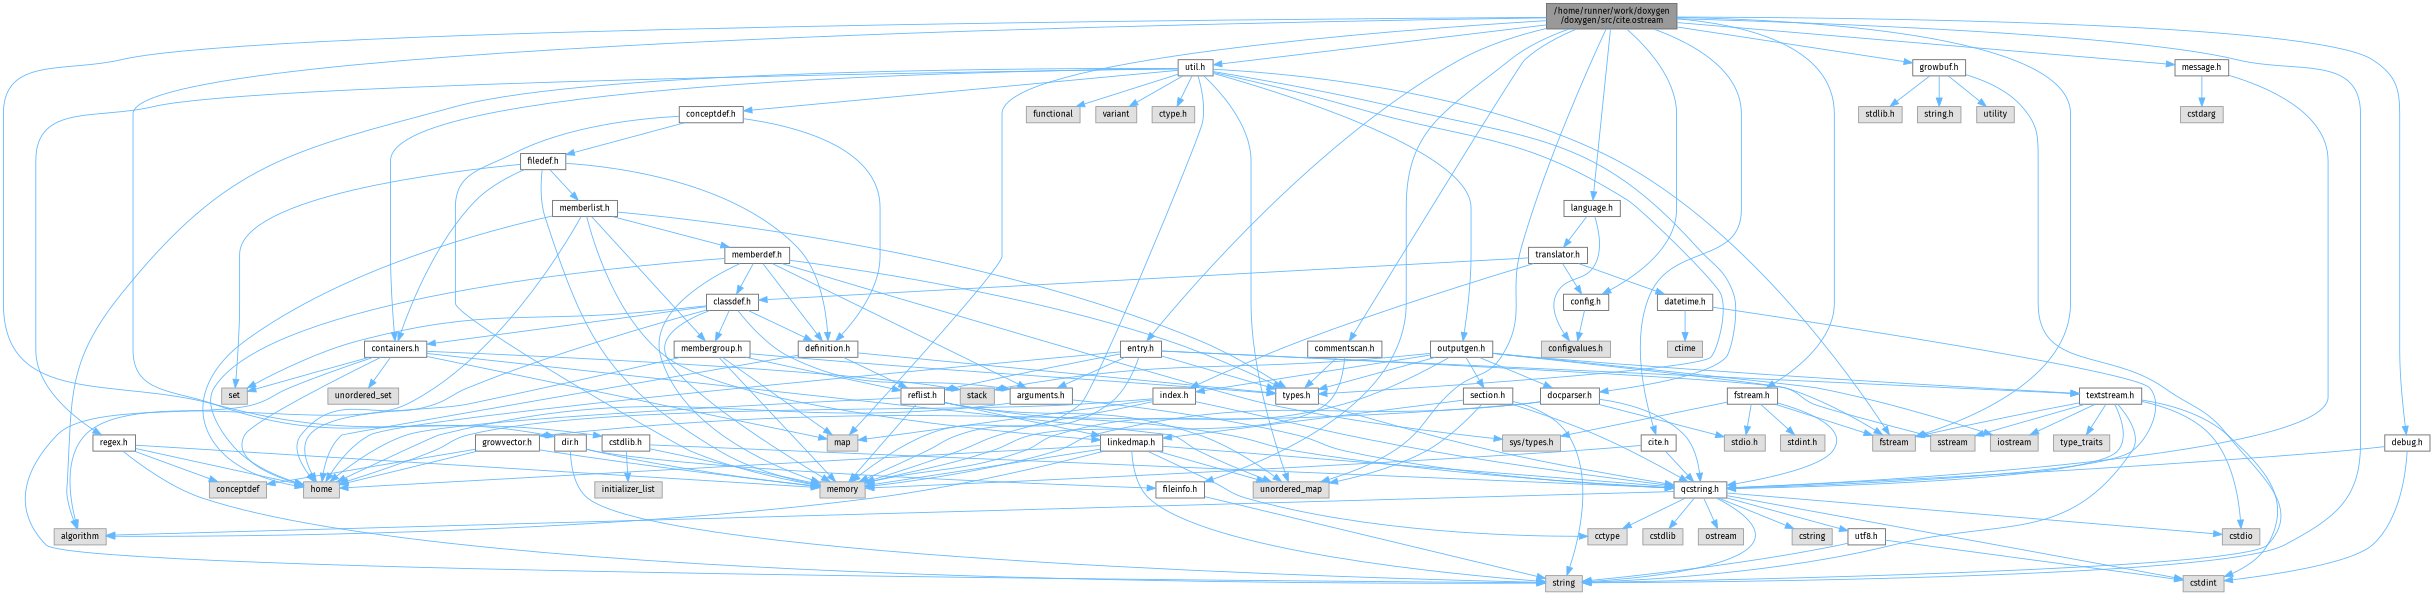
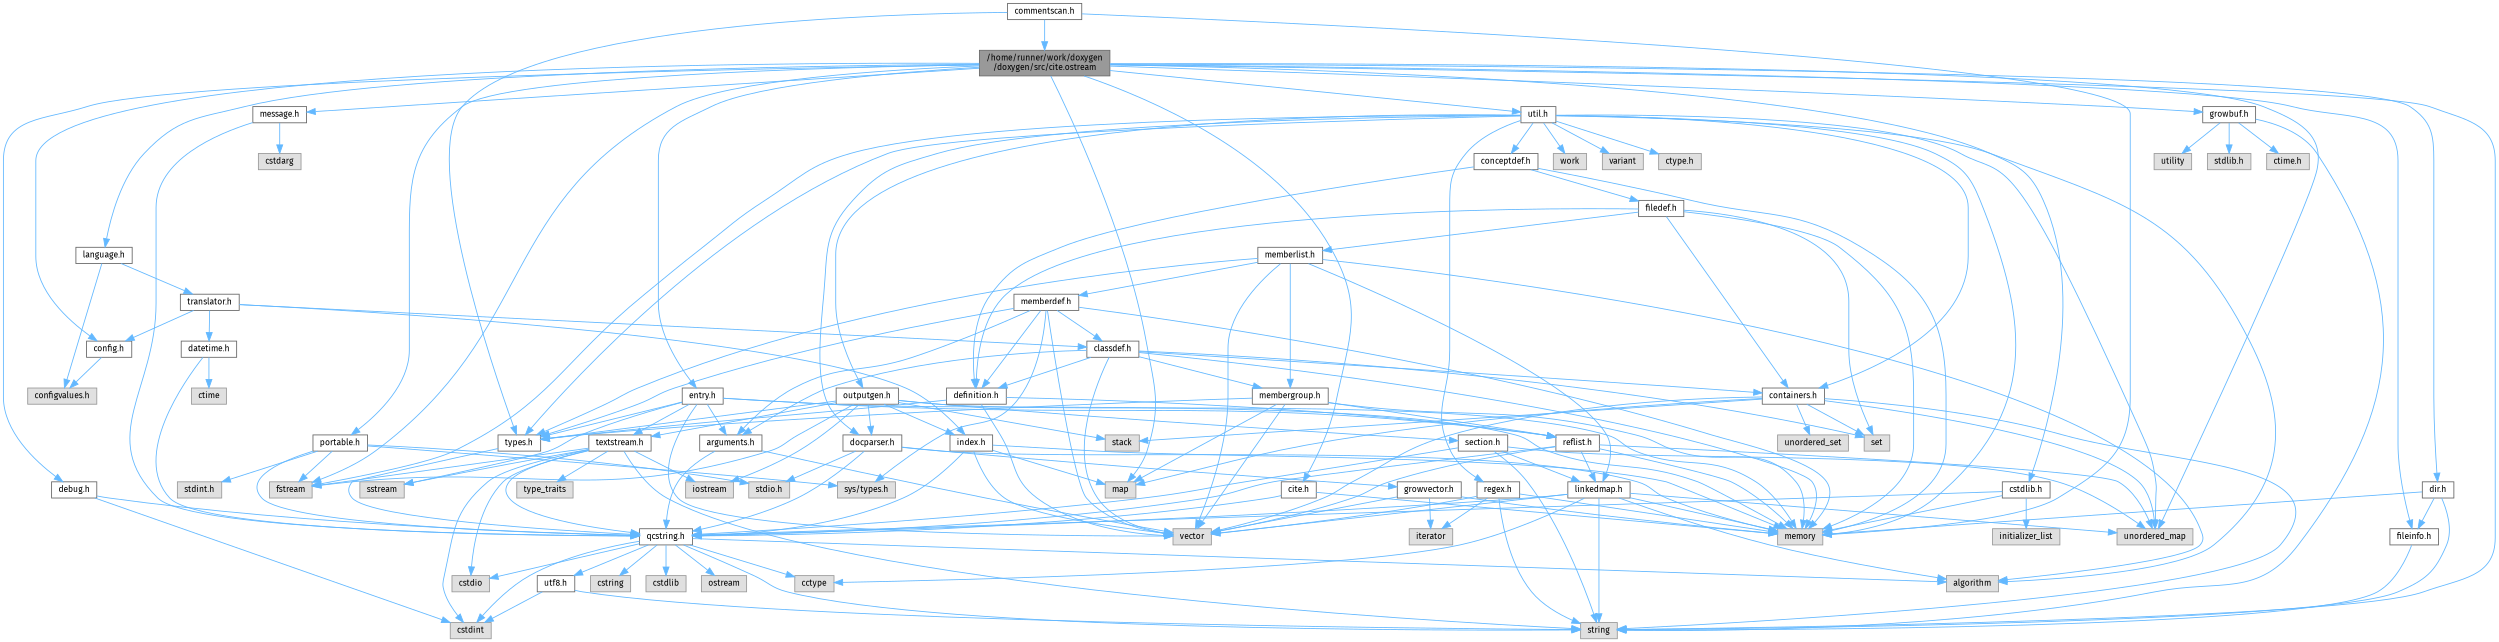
node "functional": label "functional" -> "work"
node "string.h": label "string.h" -> "ctime.h"
edge "/home/runner/work/doxygen /doxygen/src/cite.ostream" -> "commentscan.h": reversed
node "fstream.h": label "fstream.h" -> "portable.h"
node "conceptdef": label "conceptdef" -> "iterator"
node "home": label "home" -> "vector"
